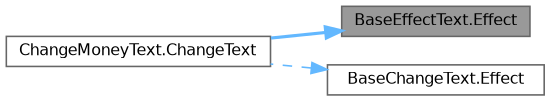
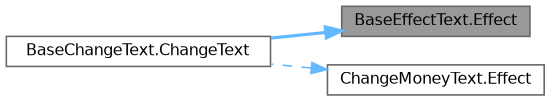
node "ChangeMoneyText.ChangeText": label "ChangeMoneyText.ChangeText" -> "BaseChangeText.ChangeText"
node "BaseChangeText.Effect": label "BaseChangeText.Effect" -> "ChangeMoneyText.Effect"
